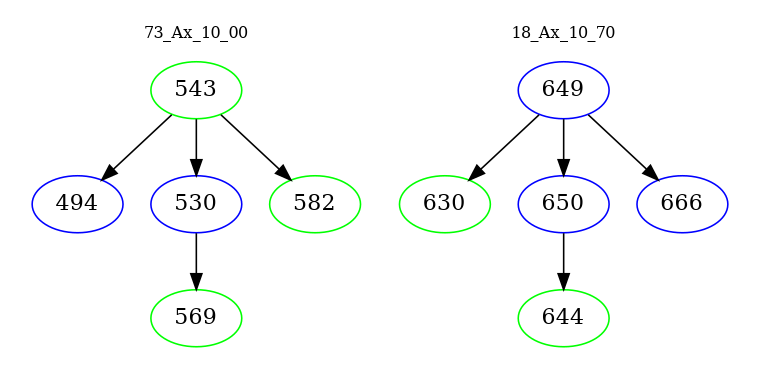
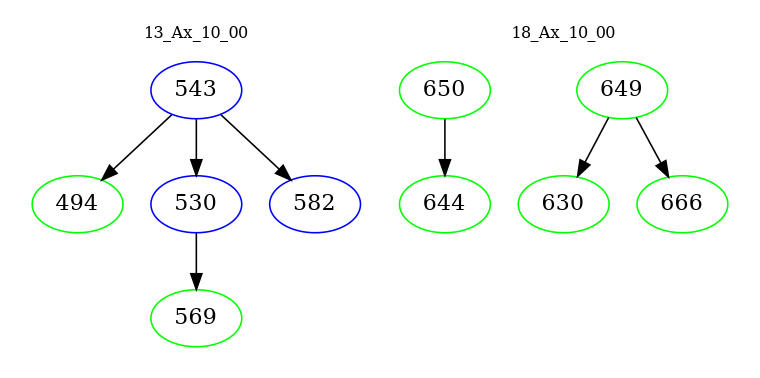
cluster "73_Ax_10_00": label "73_Ax_10_00" -> "13_Ax_10_00"
cluster "18_Ax_10_70": label "18_Ax_10_70" -> "18_Ax_10_00"
node "543": color green -> blue
node "649": color blue -> green
edge "649" -> "650": removed
node "494": color blue -> green
node "582": color green -> blue
node "650": color blue -> green
node "666": color blue -> green
